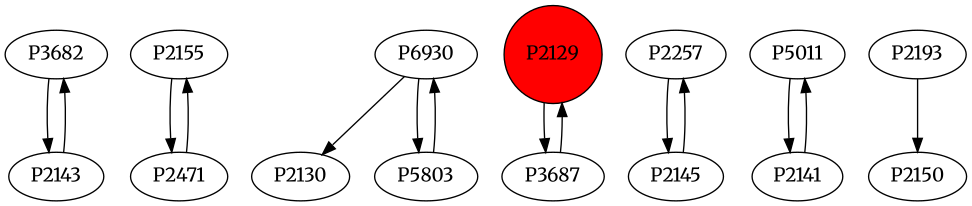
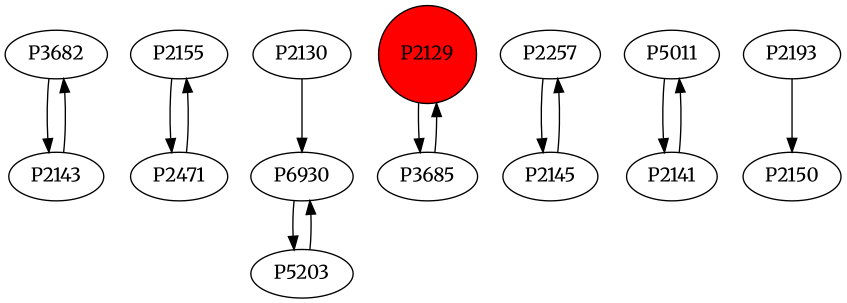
edge "P6930" -> "P2130": reversed
node "P5803": label "P5803" -> "P5203"
node "P3687": label "P3687" -> "P3685"
